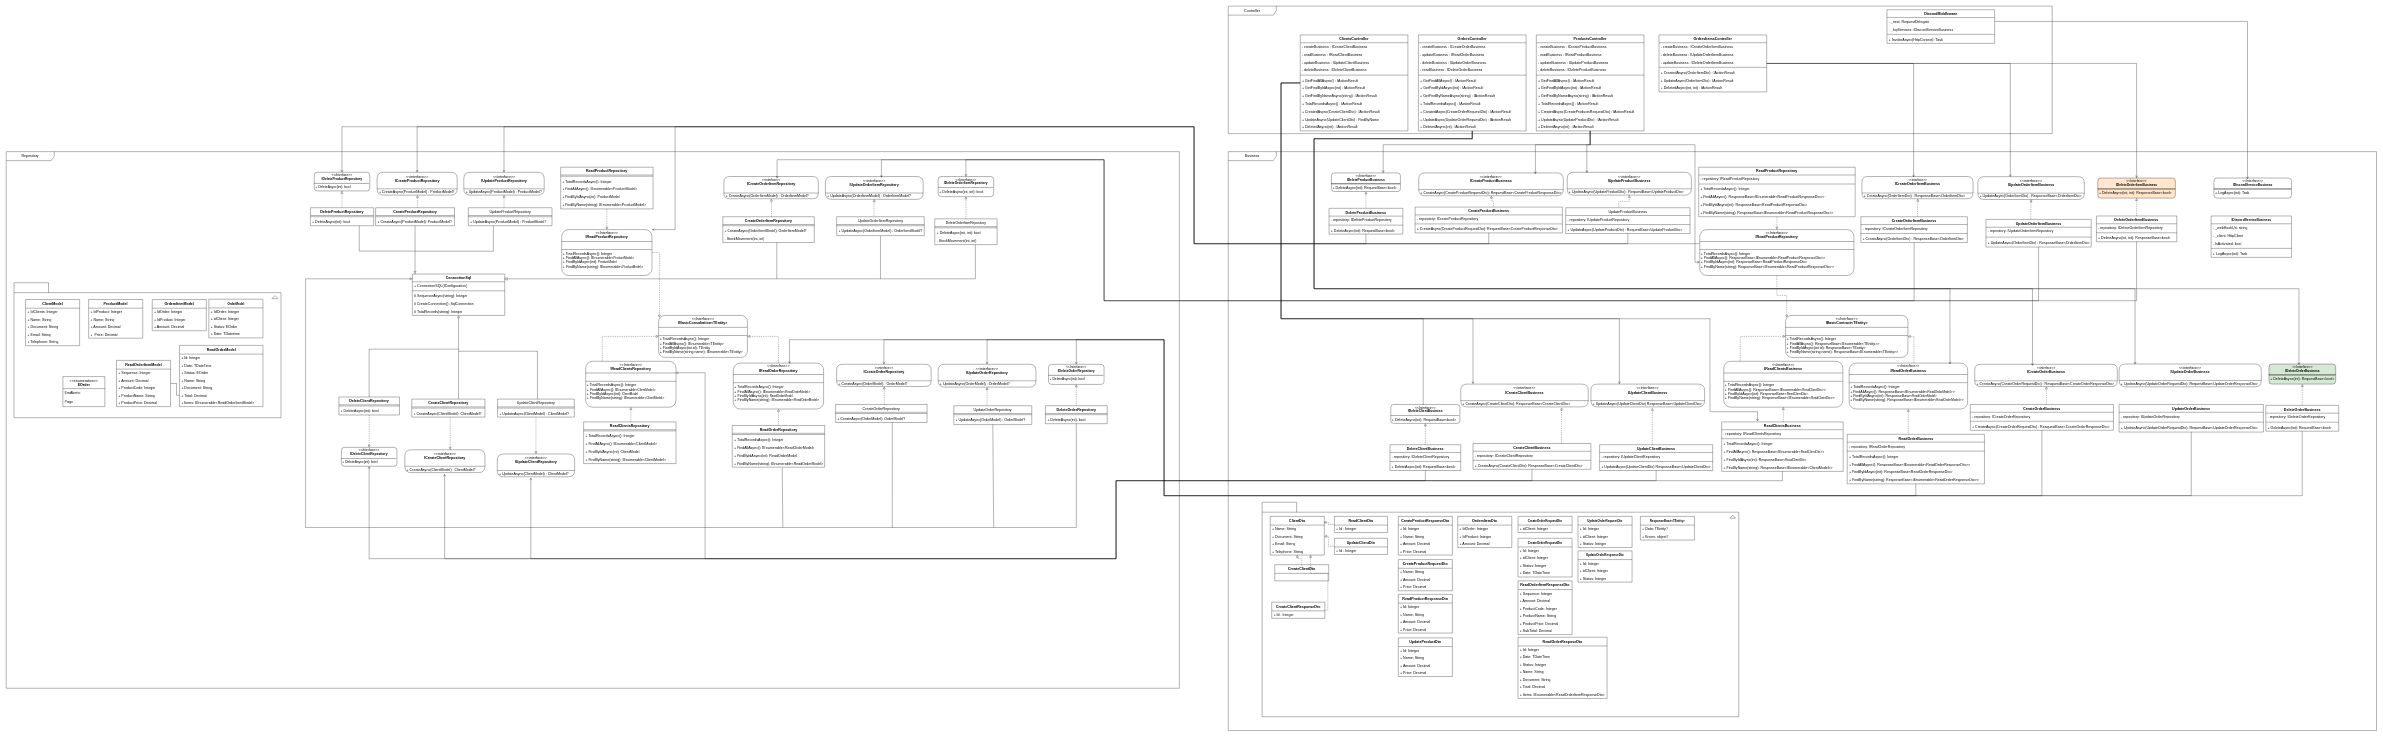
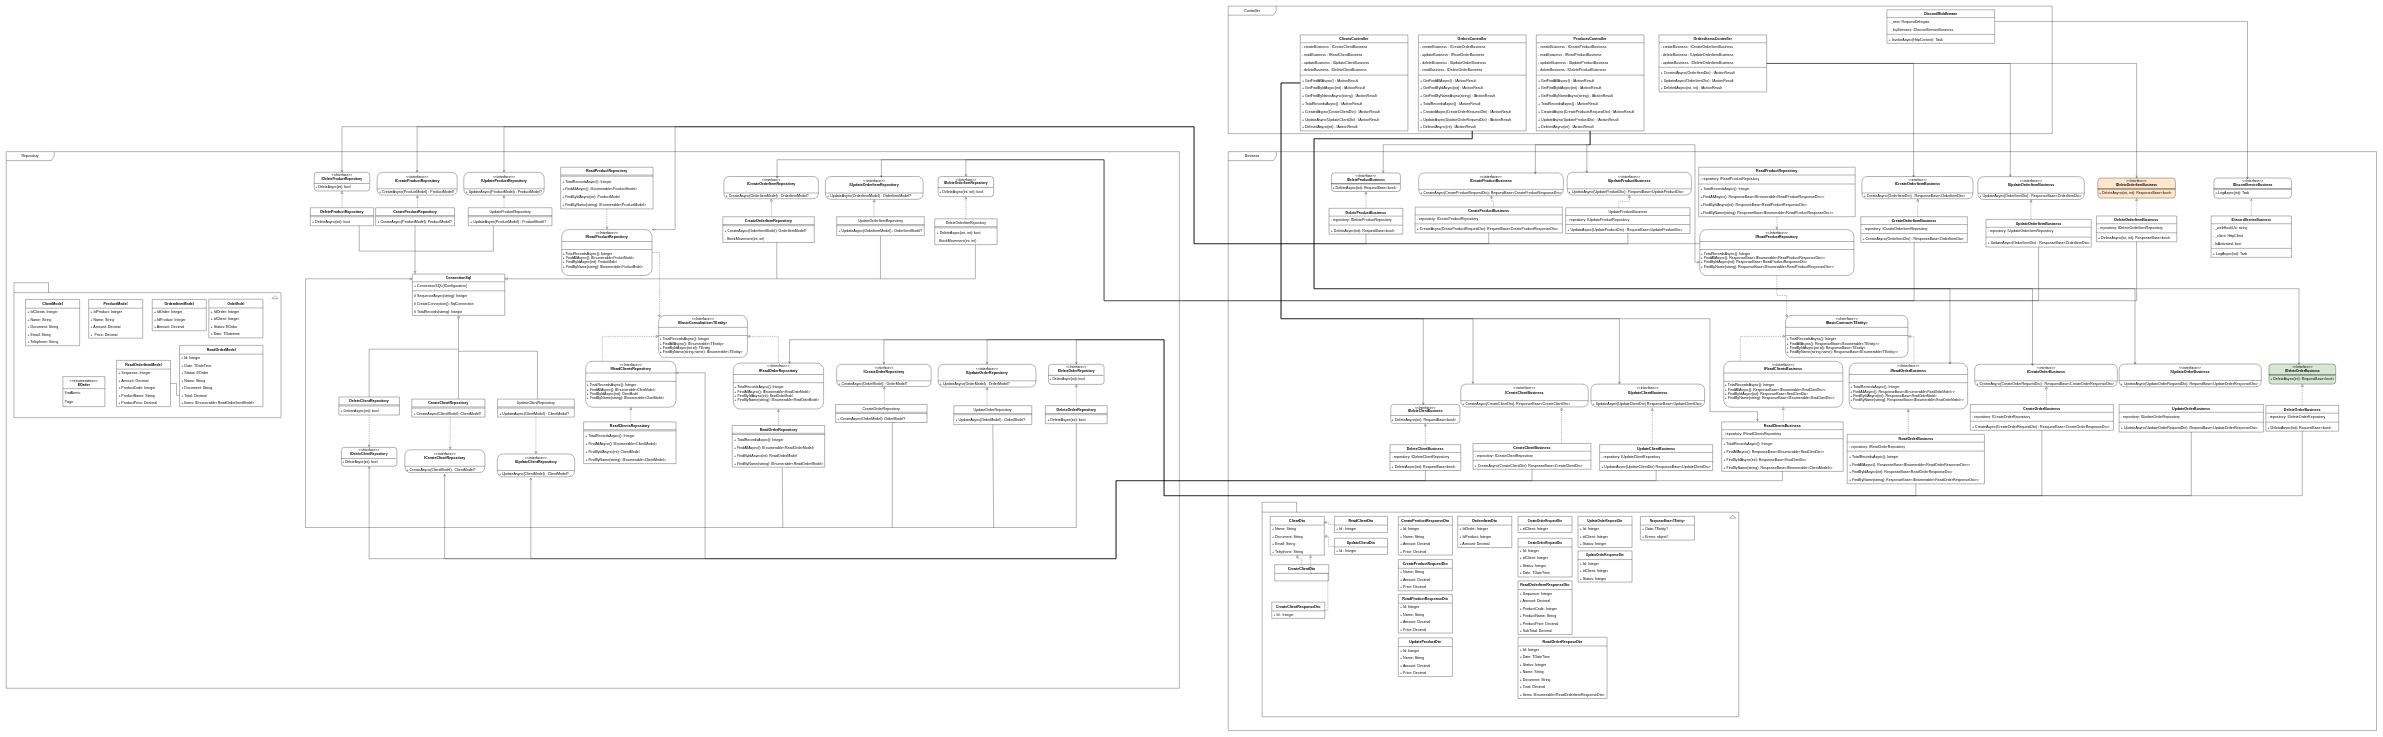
node "+ UpdateAsync(UpdateClientDto) : FindByName": label "+ UpdateAsync(UpdateClientDto) : FindByName" -> "+ UpdateAsync(UpdateClientDto) : IActionResult"
edge "IDiscordServiceBusiness" -> "<<Interface>> IDiscordServiceBusiness + LogAsync(int): Task": added
edge "ClientsController" -- "<<Interface>> IDeleteClientBusiness + DeleteAsync(int): RequestBase<bool>": arrowhead none -> open
